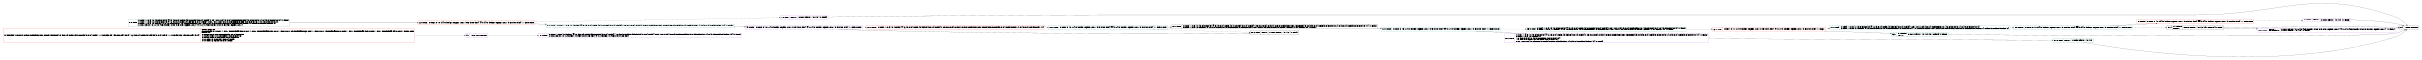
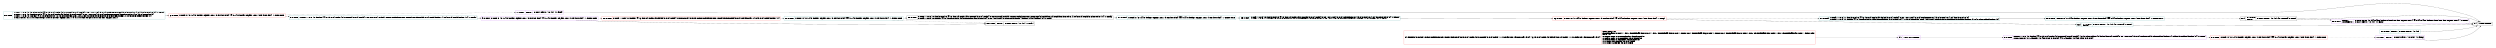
node "4: 0x0007": text "0x0007: RETURN  (r1 I:int)  (LINE:186)" -> "0x0007: RETURN  (r1 I:char)  (LINE:186)"
edge "18: 0x0041" -> "3: 0x0005": now "2: 0x0000" -> "3: 0x0005"
node "23: 0x0048": removed
